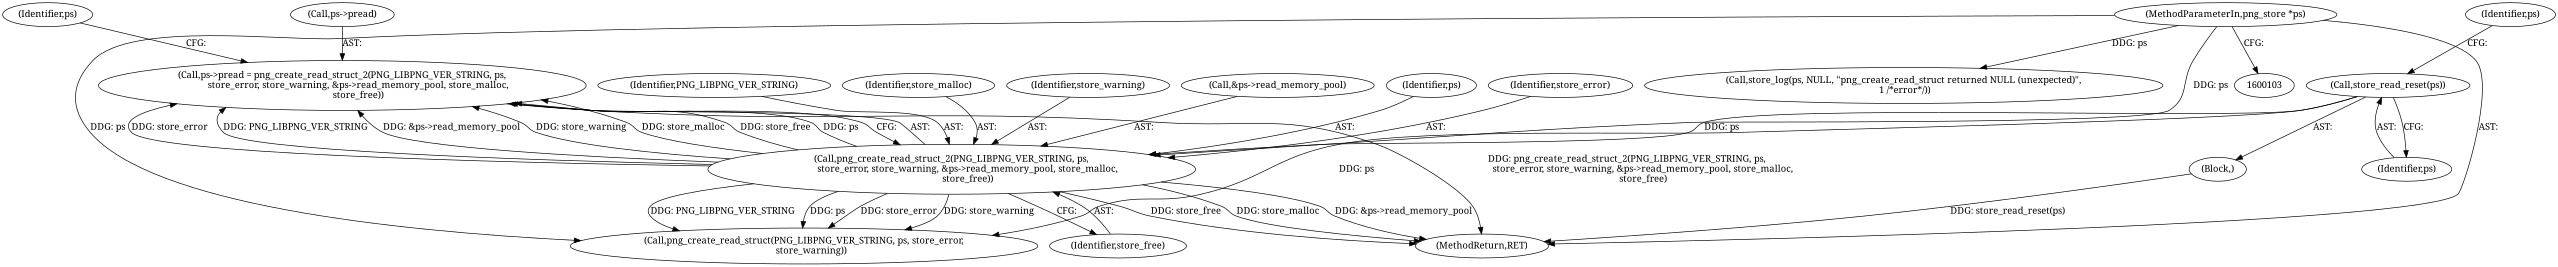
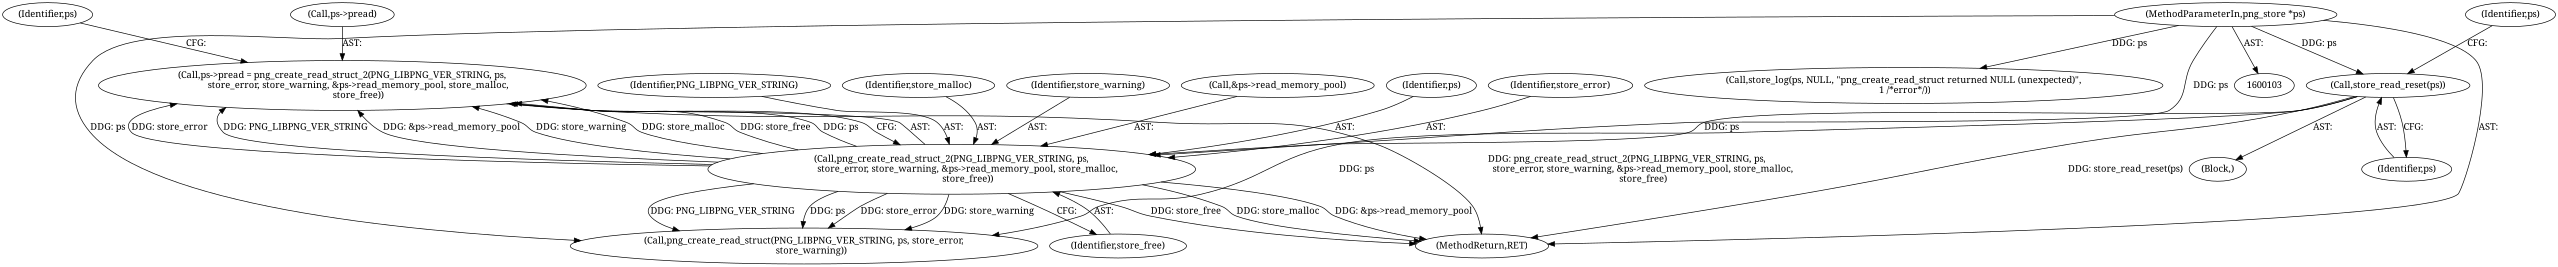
edge "(MethodParameterIn,png_store *ps)" -> "1600103": label "CFG: " -> "AST: "
edge "(MethodParameterIn,png_store *ps)" -> "(Call,store_read_reset(ps))": added, label "DDG: ps"
edge "(Block,)" -> "(MethodReturn,RET)": now "(Call,store_read_reset(ps))" -> "(MethodReturn,RET)"
